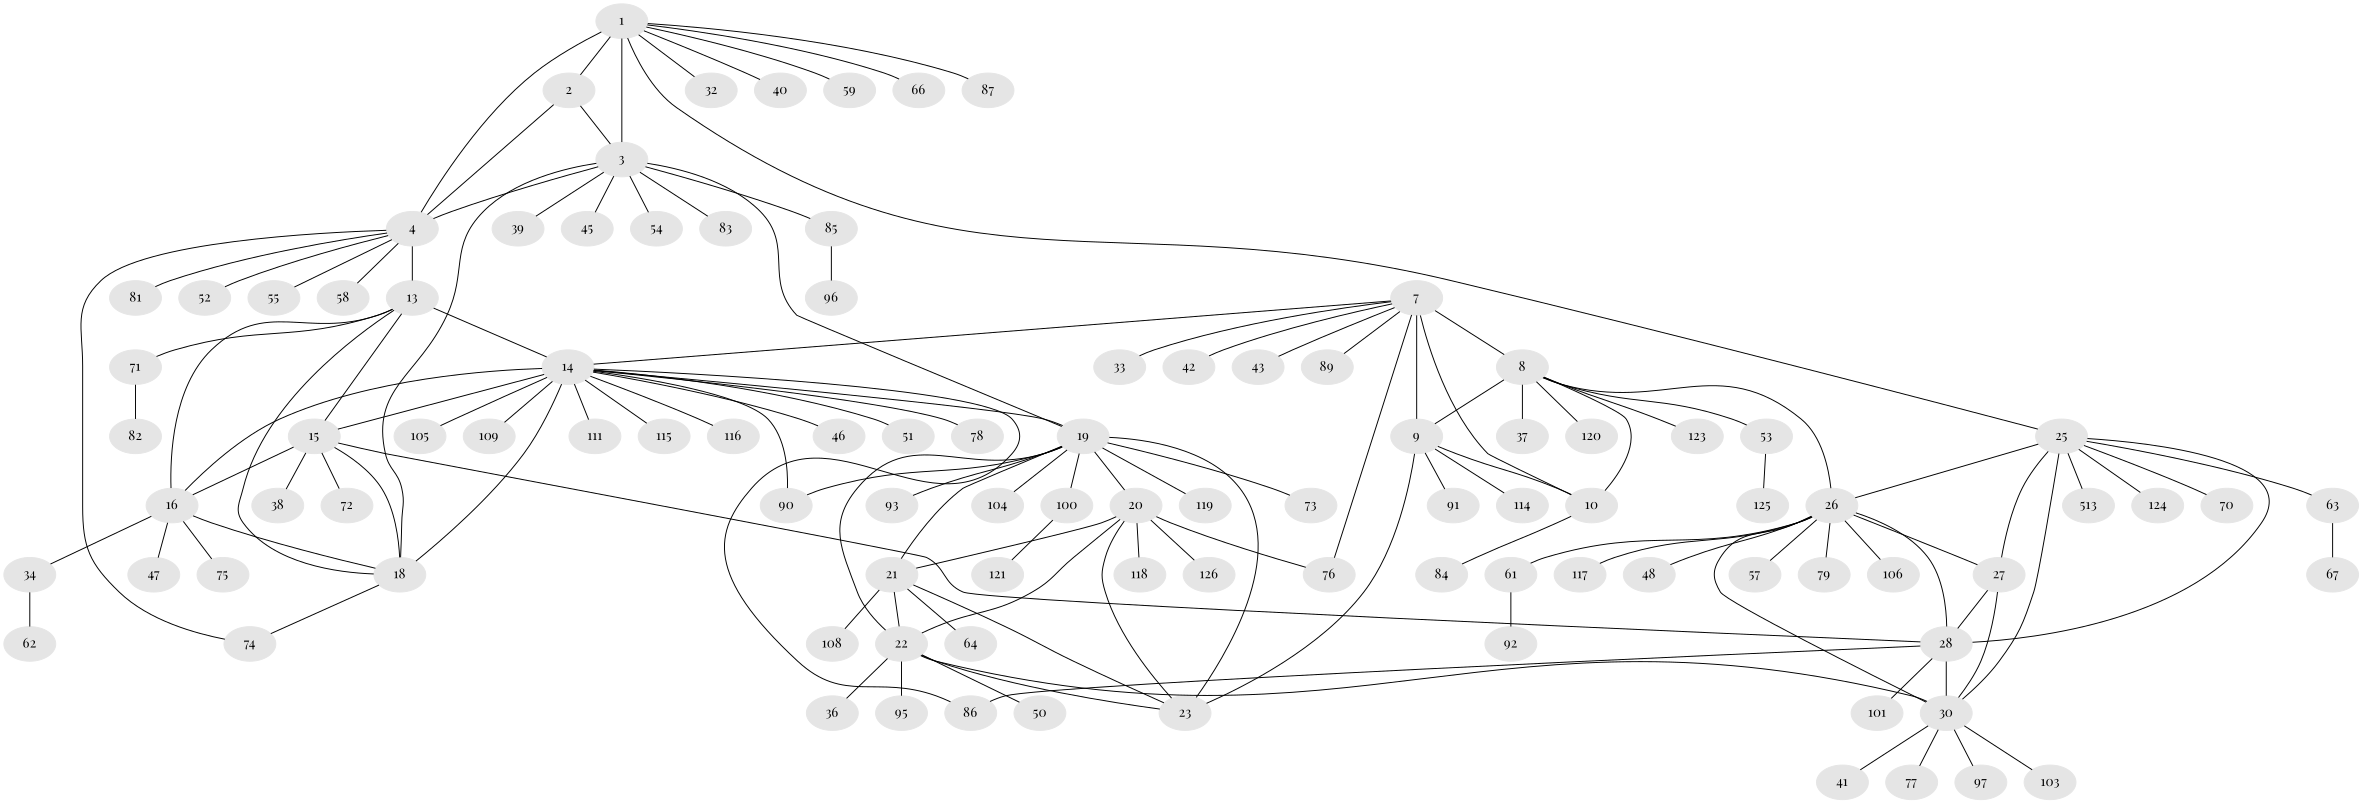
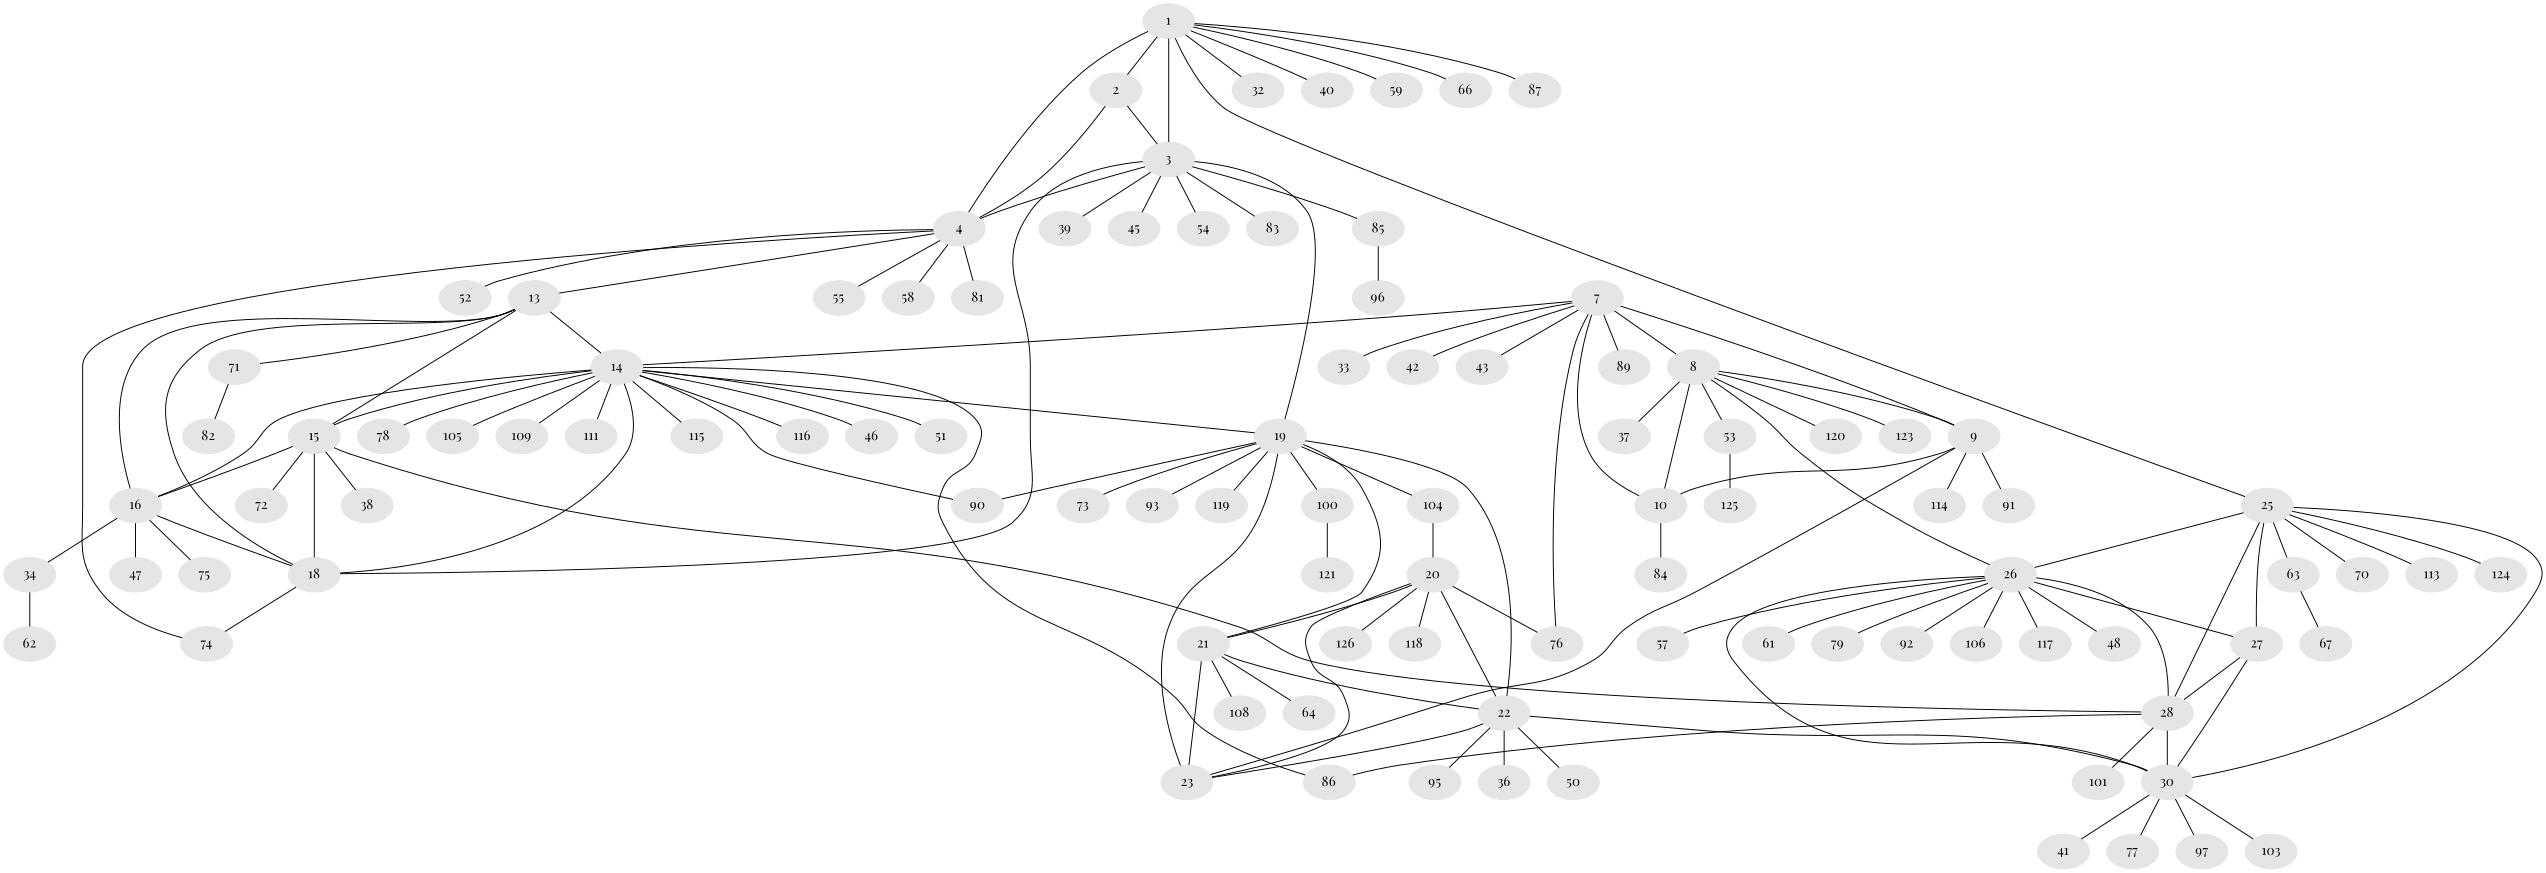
edge "19" -- "20": now "104" -- "20"
node "513": label "513" -> "113"
edge "61" -- "92": now "26" -- "92"
